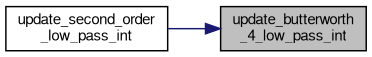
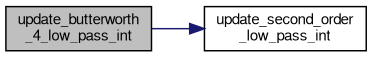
edge "update_second_order _low_pass_int" -> "update_butterworth _4_low_pass_int": reversed
